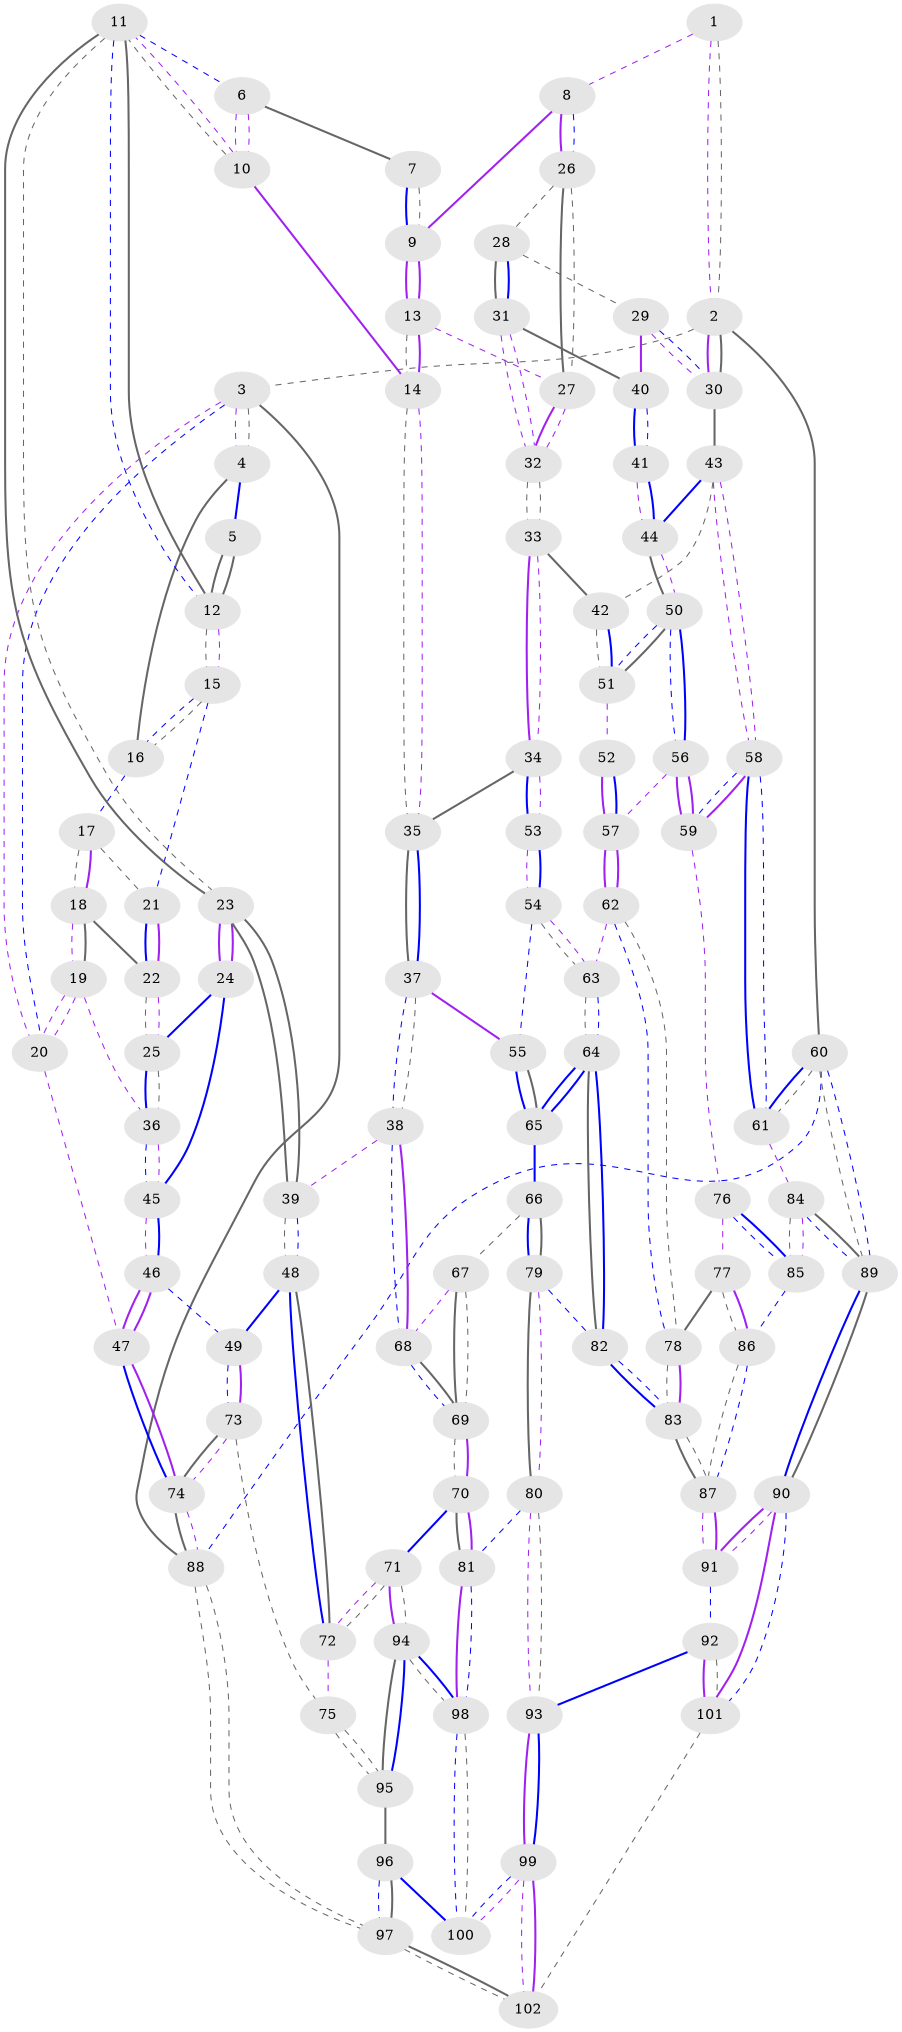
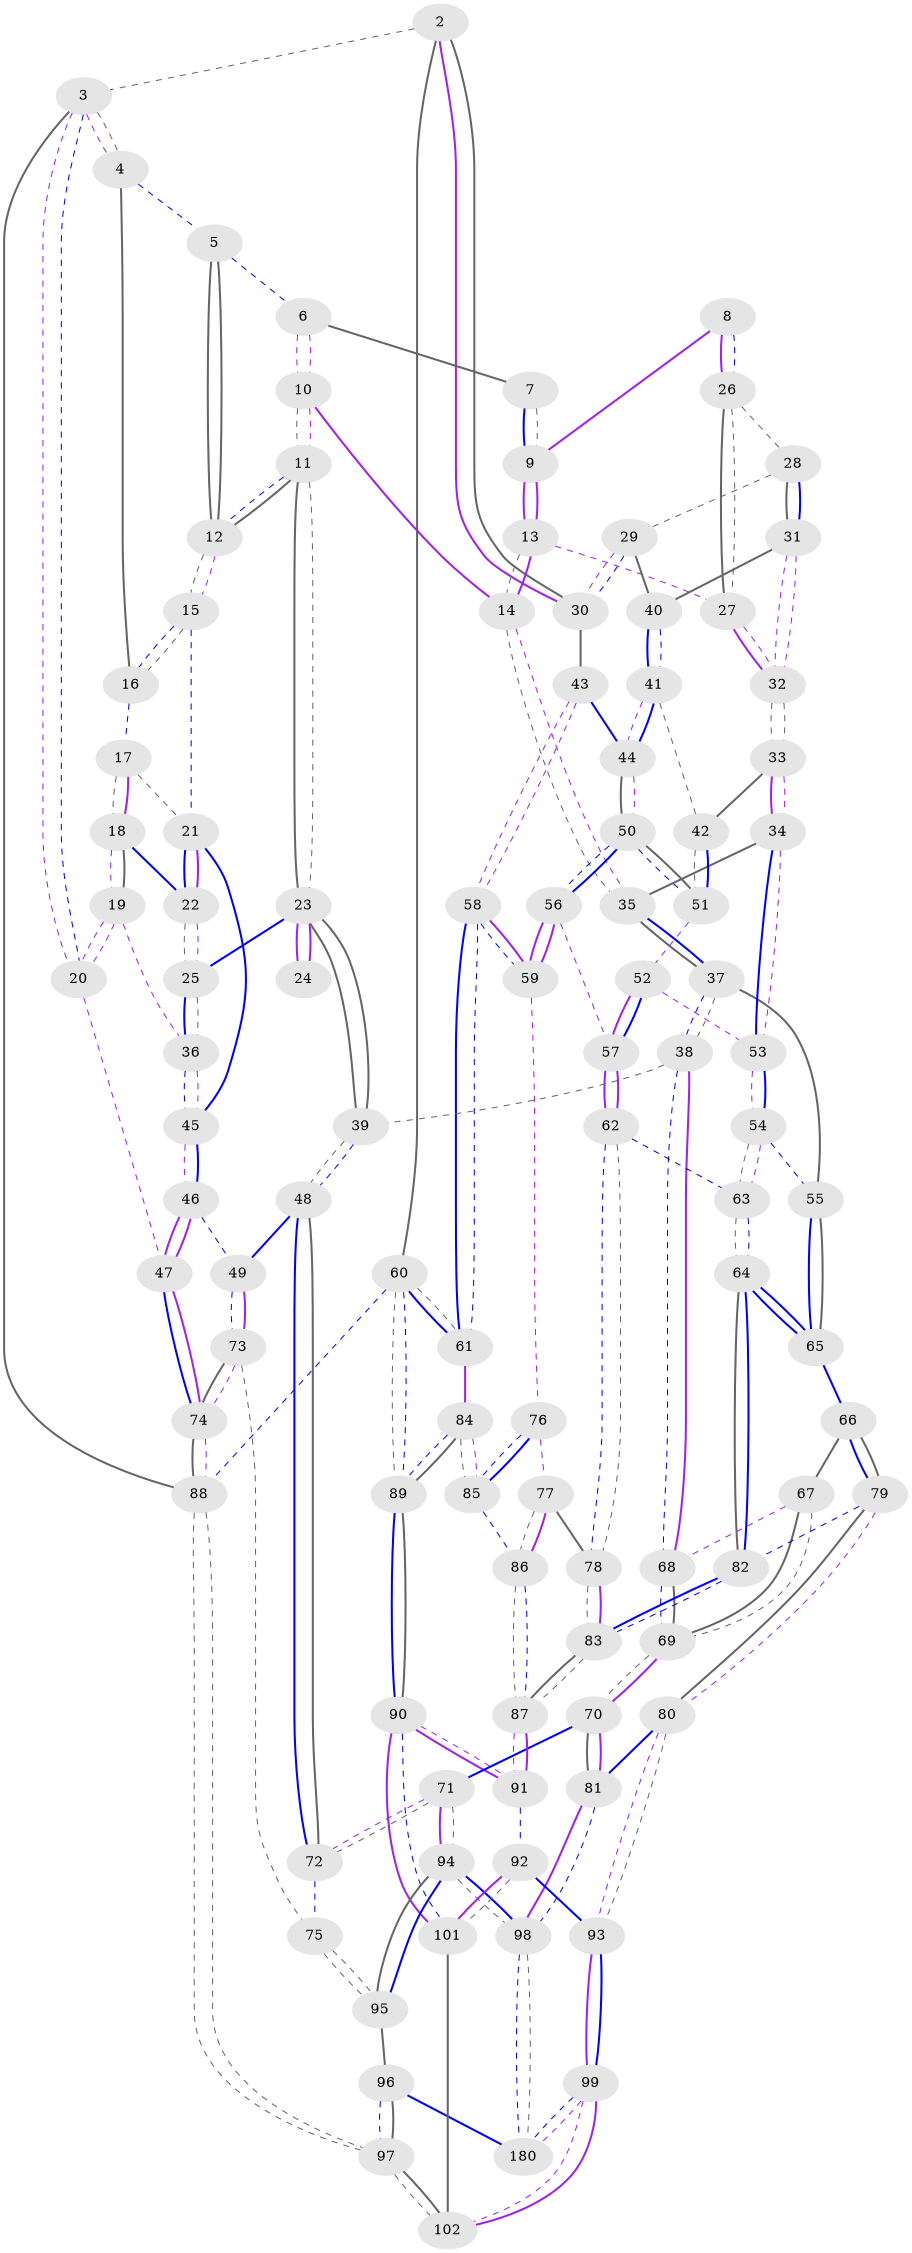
node "1": removed
edge "11" -- "6": now "5" -- "6"
edge "29" -- "40": color purple -> gray40
edge "4" -- "5": style bold -> dashed
edge "43" -- "42": now "41" -- "42"
edge "18" -- "22": color gray40 -> blue
edge "62" -- "63": color purple -> blue
edge "24" -- "25": now "23" -- "25"
edge "37" -- "55": color purple -> gray40
edge "52" -- "53": added
edge "24" -- "45": now "21" -- "45"
edge "38" -- "39": color purple -> gray40
edge "61" -- "84": style dashed -> bold
edge "66" -- "67": style dashed -> bold
edge "80" -- "81": style dashed -> bold
edge "72" -- "75": color purple -> blue
edge "101" -- "102": style dashed -> bold
node "100": label "100" -> "180"
